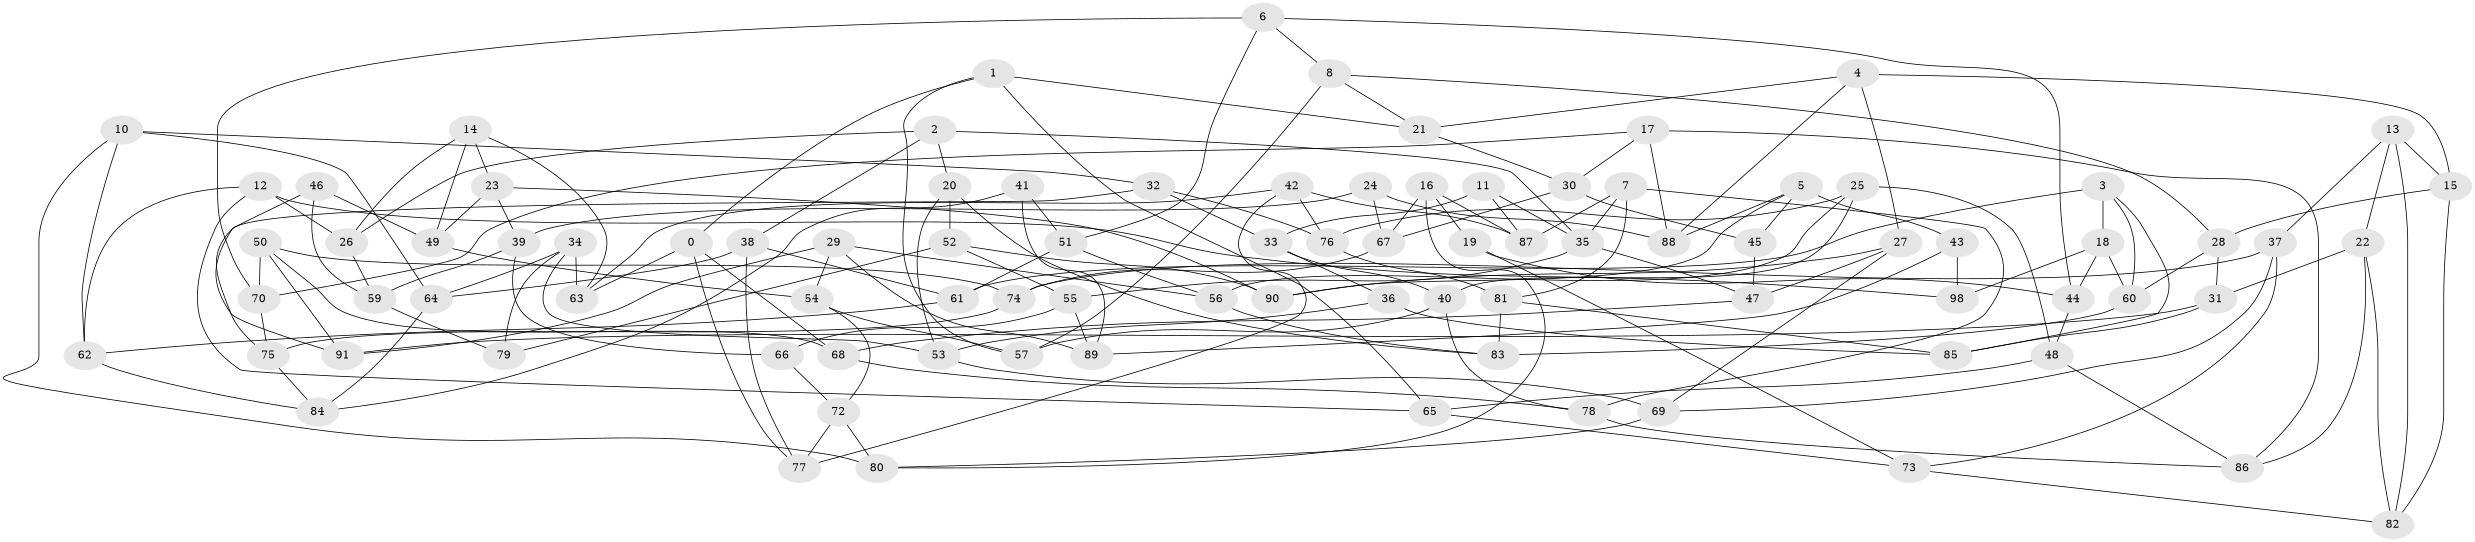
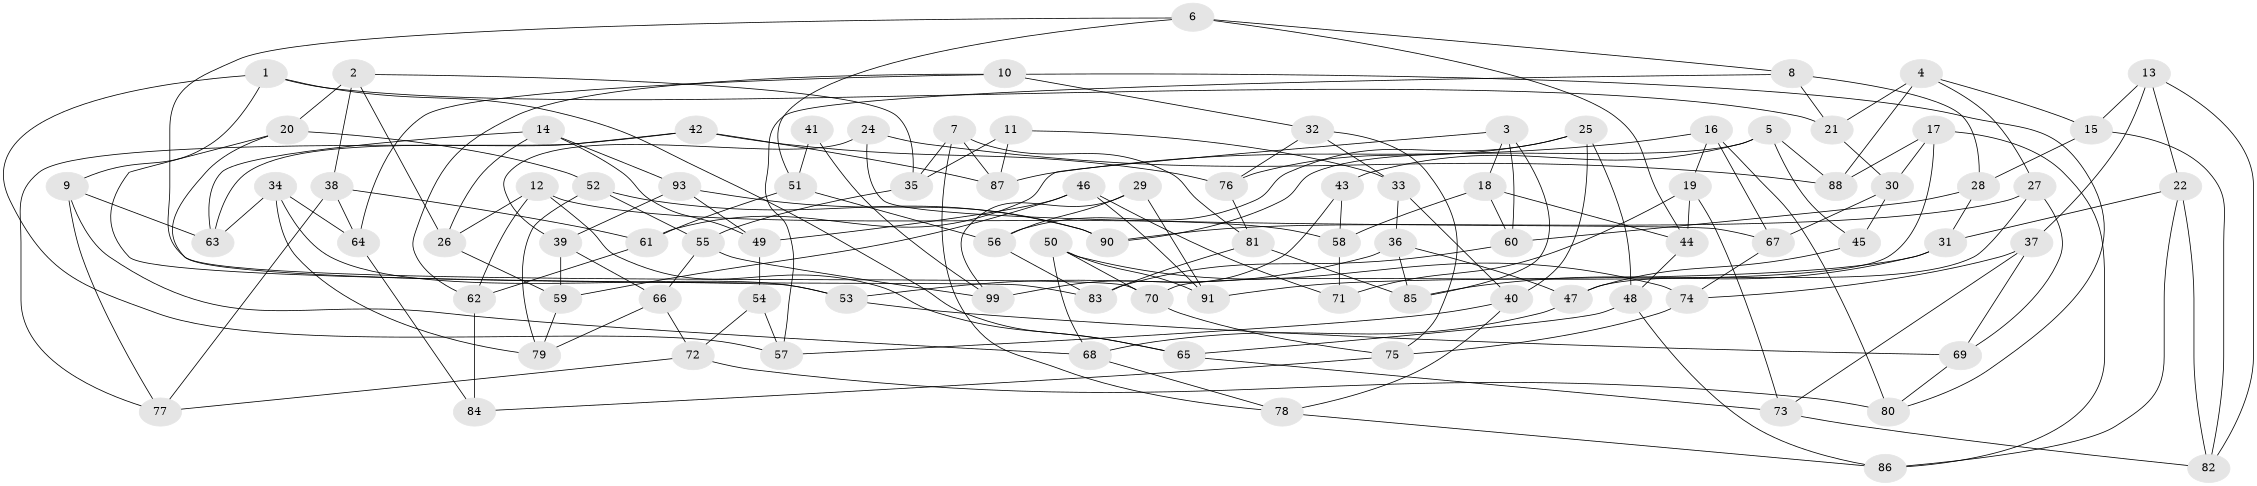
node "23": label "23" -> "93"
node "0": label "0" -> "9"
edge "35" -- "47": now "36" -- "47"
edge "29" -- "54": removed
edge "41" -- "84": removed
node "71": added
node "98": label "98" -> "58"
edge "66" -- "79": added
node "89": label "89" -> "99"
